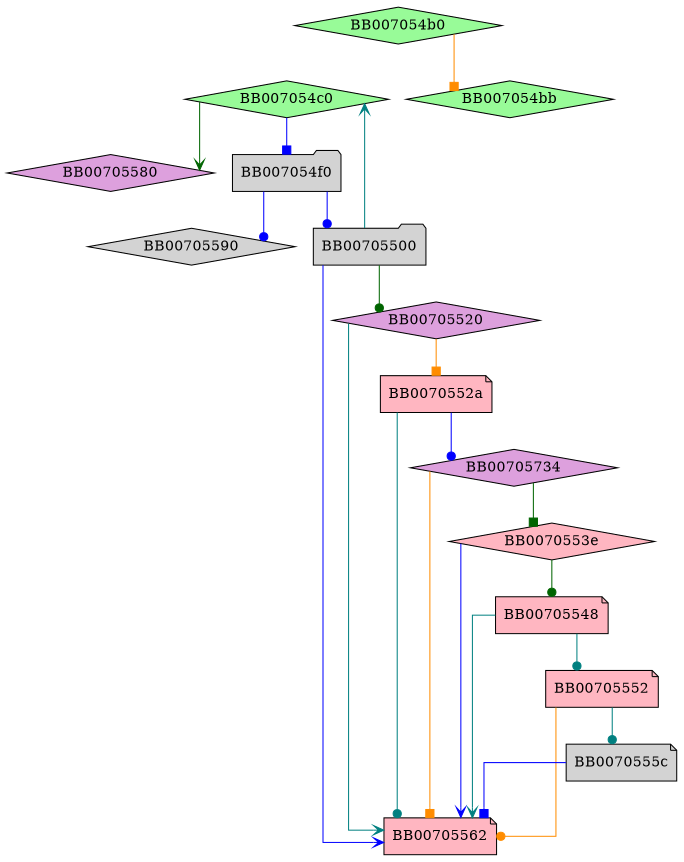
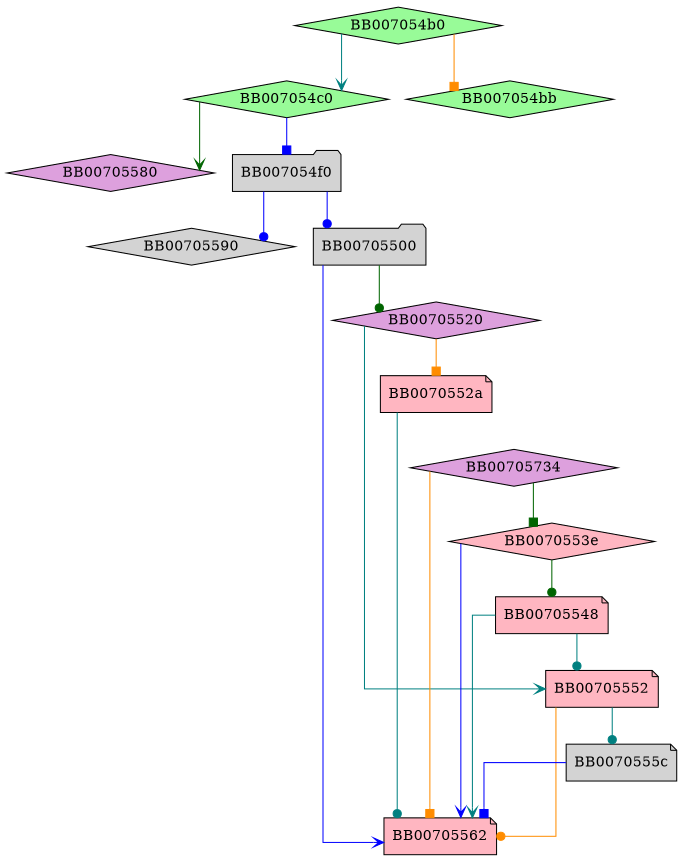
edge "BB00705500" -> "BB007054c0": now "BB007054b0" -> "BB007054c0"
edge "BB0070552a" -> "BB00705734": removed
edge "BB00705520" -> "BB00705562": now "BB00705520" -> "BB00705552"
